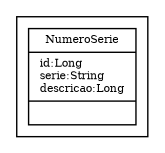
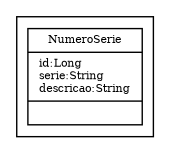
node "NumeroSerie": text "descricao:Long" -> "descricao:String"
